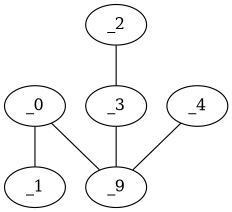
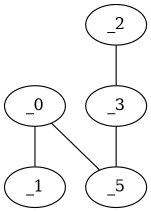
node "_4": removed
node "_9": label "_9" -> "_5"
